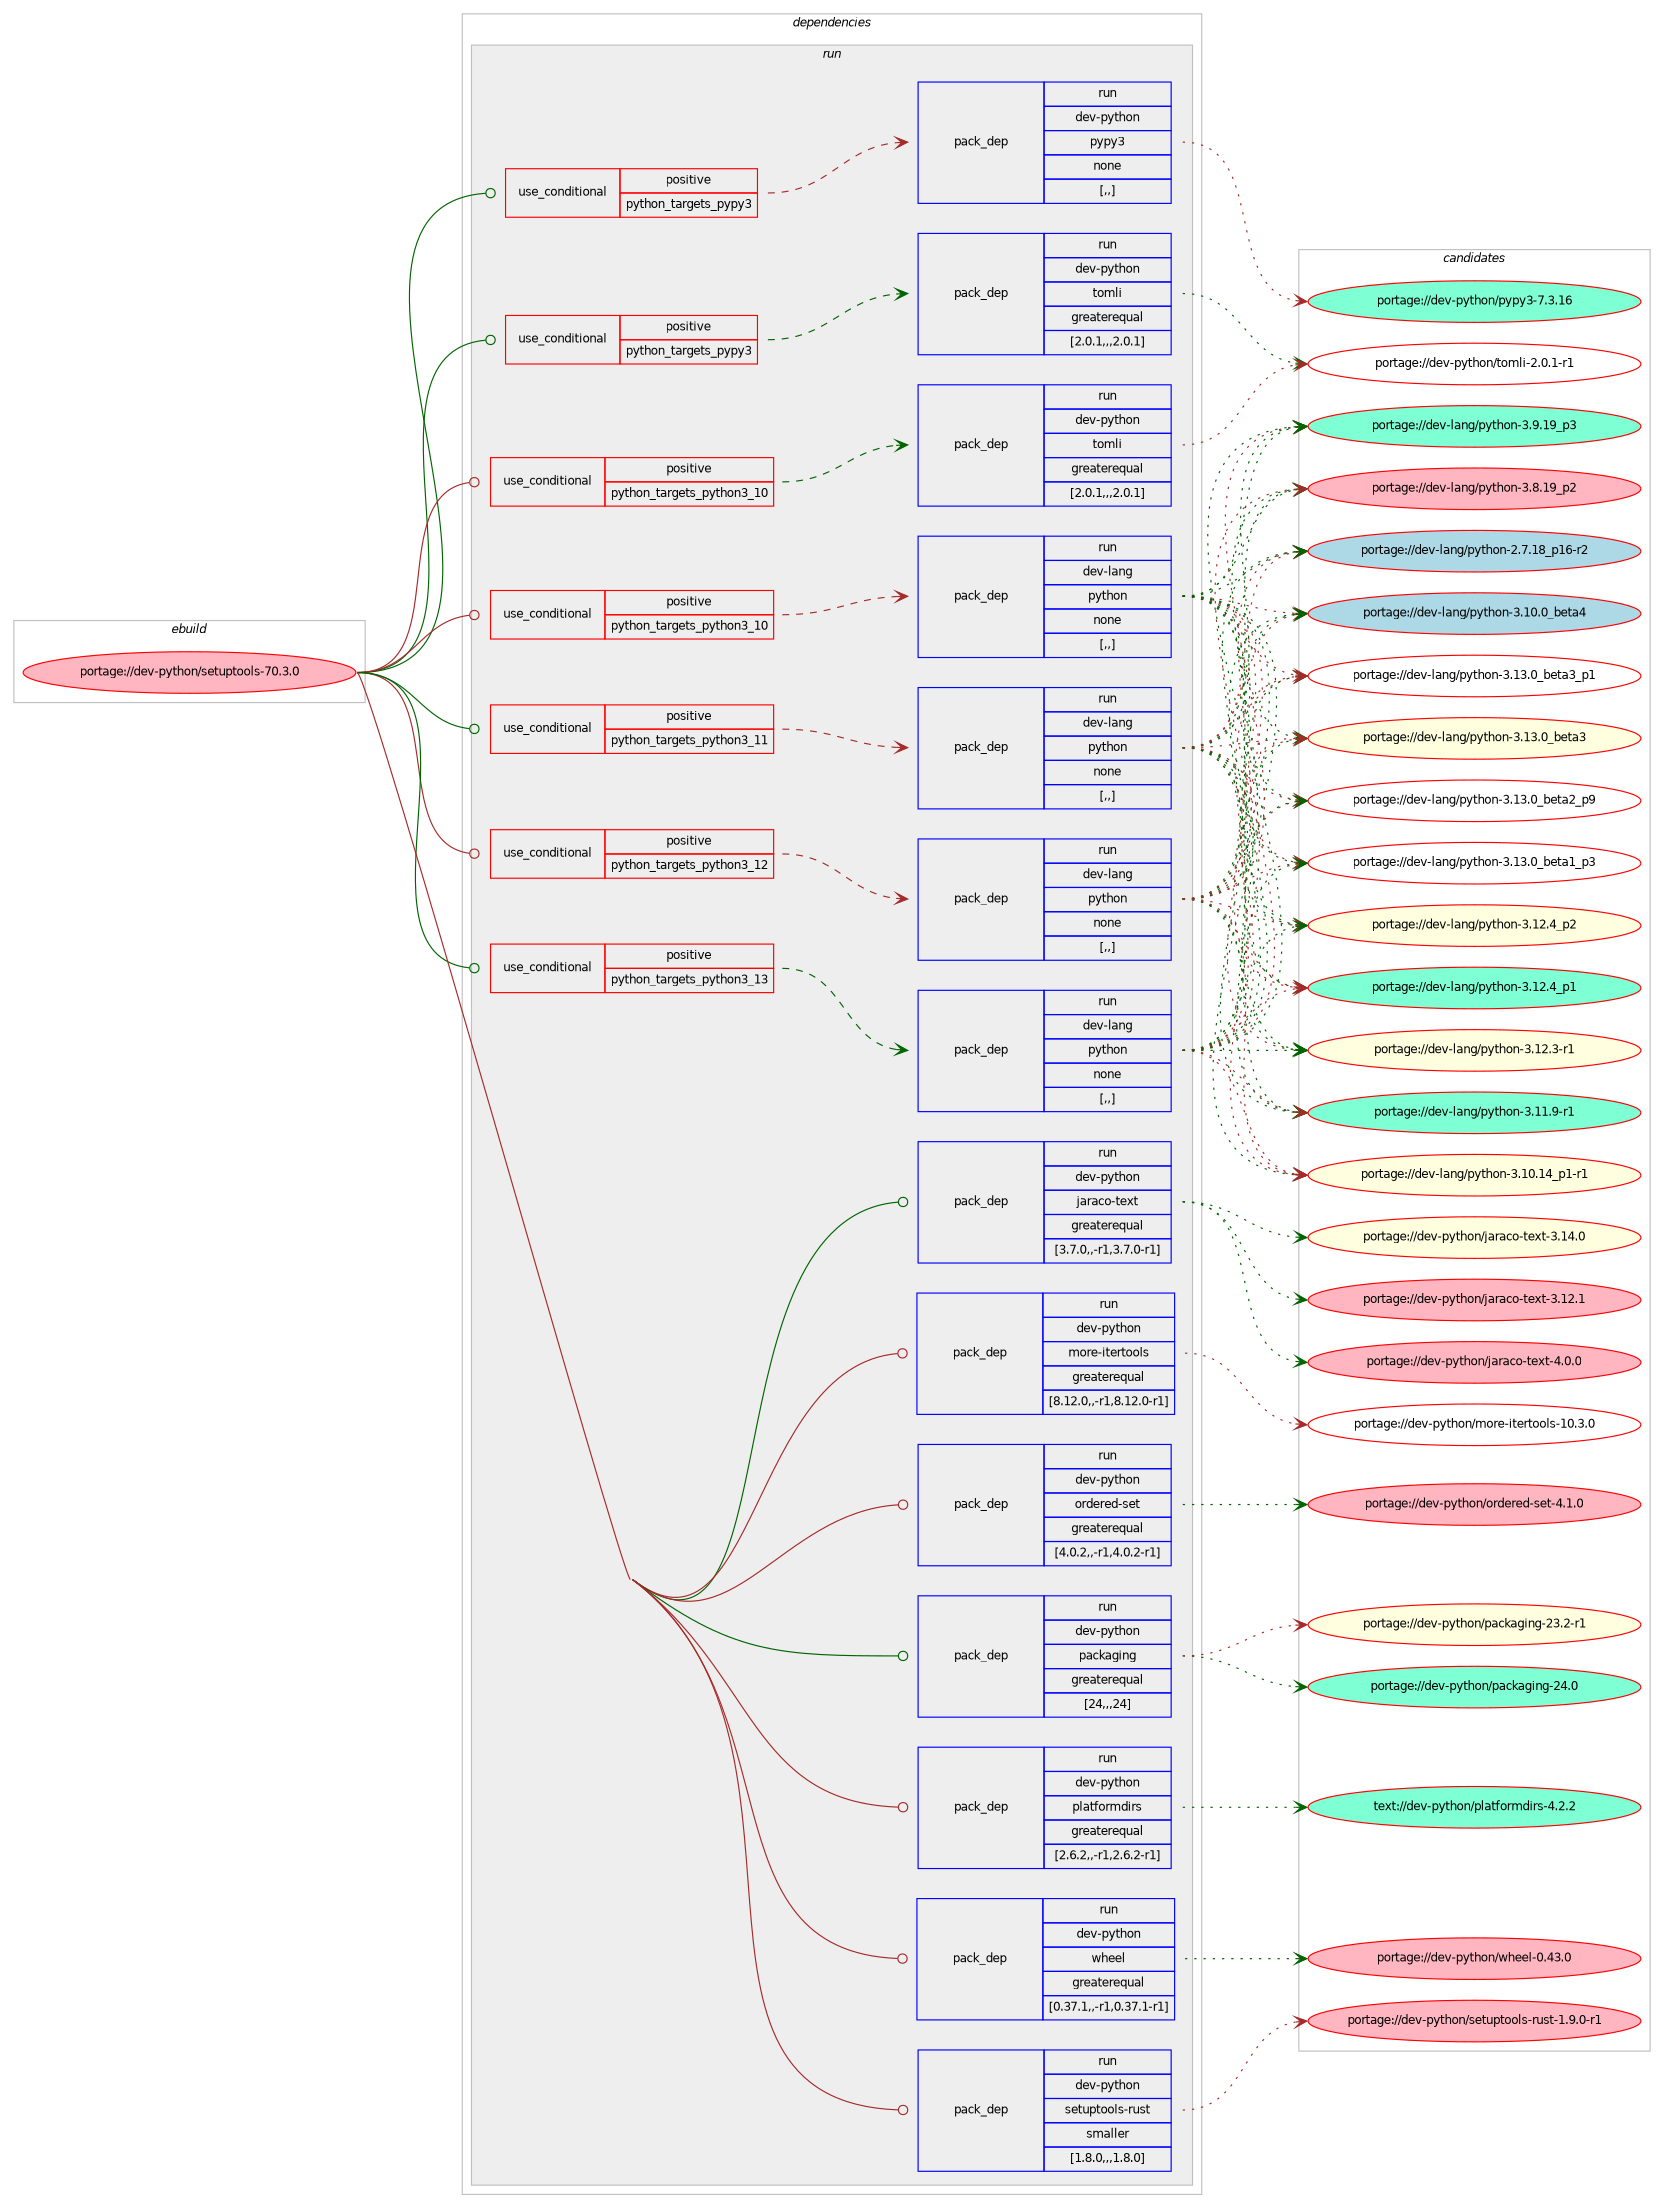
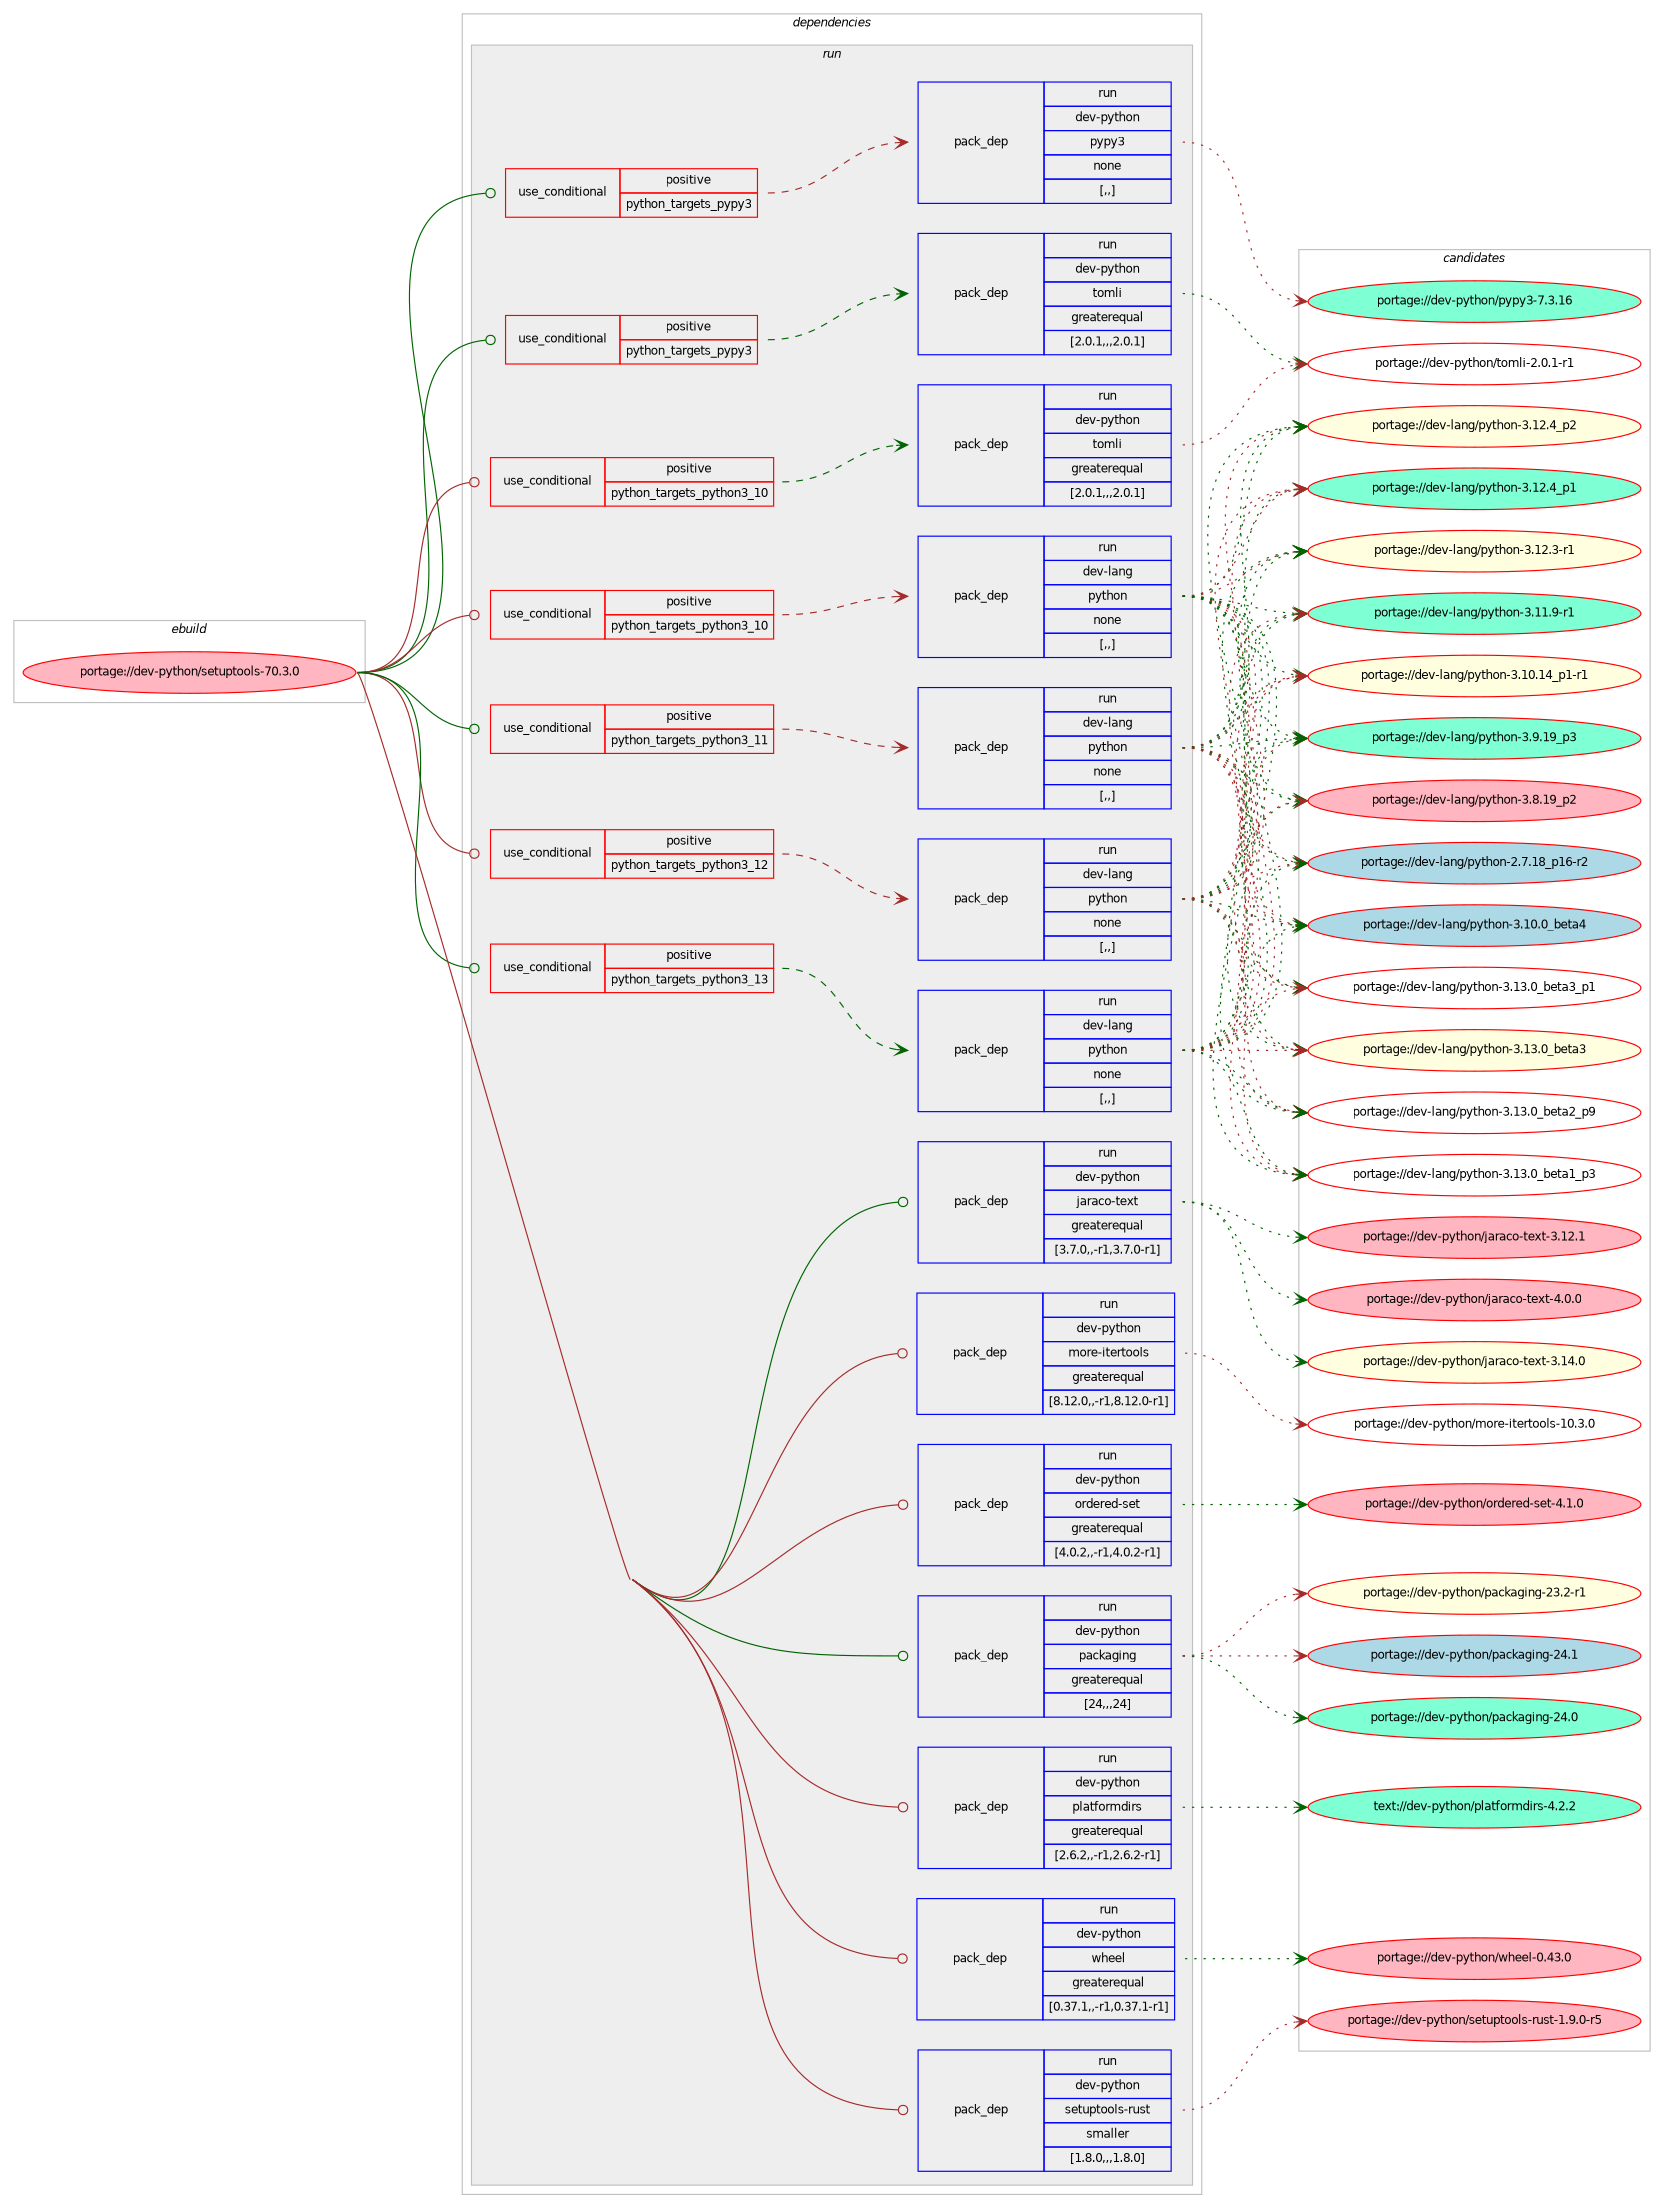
node "portage://dev-python/packaging-24.1": added
node "portage://dev-python/setuptools-rust-1.9.0-r1": label "portage://dev-python/setuptools-rust-1.9.0-r1" -> "portage://dev-python/setuptools-rust-1.9.0-r5"
